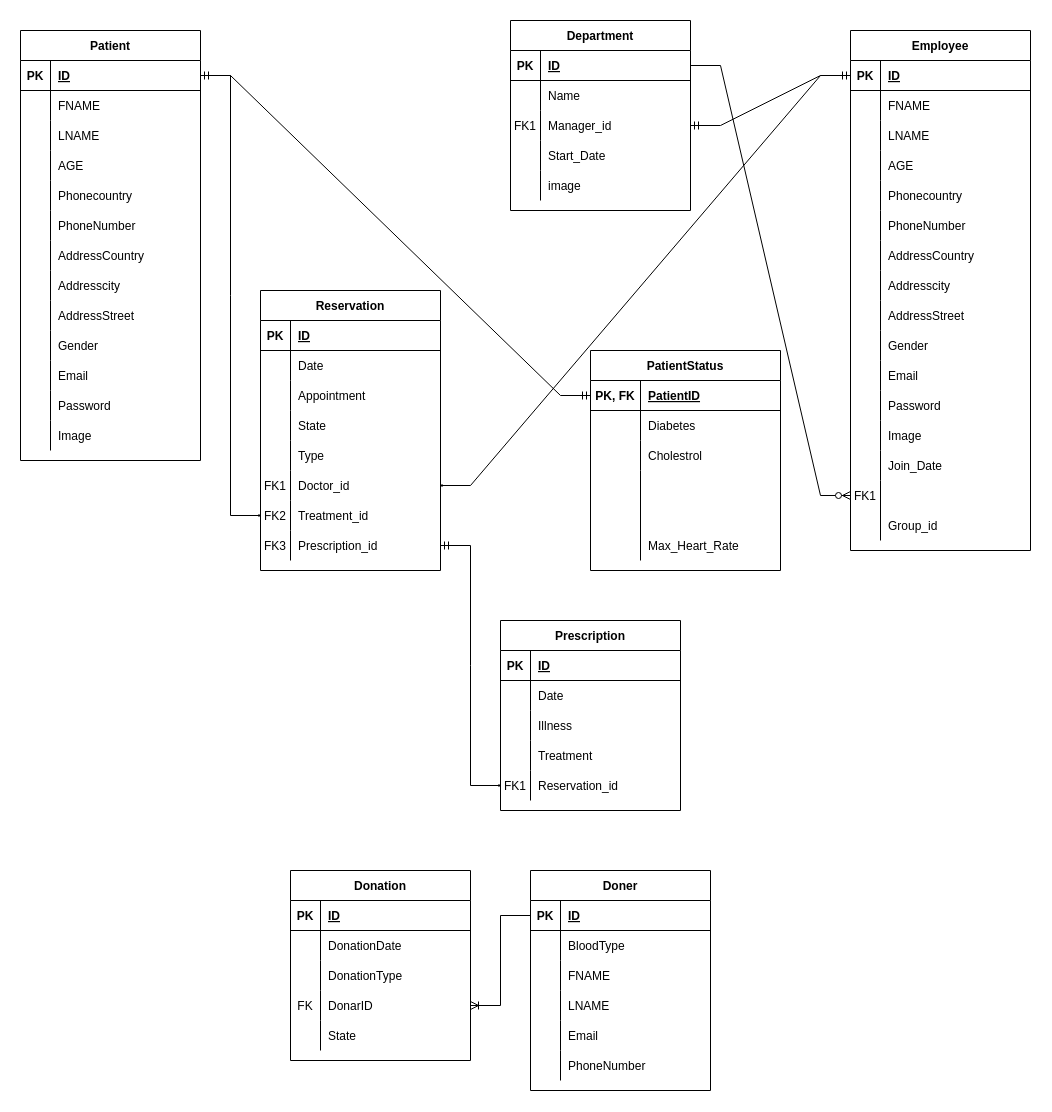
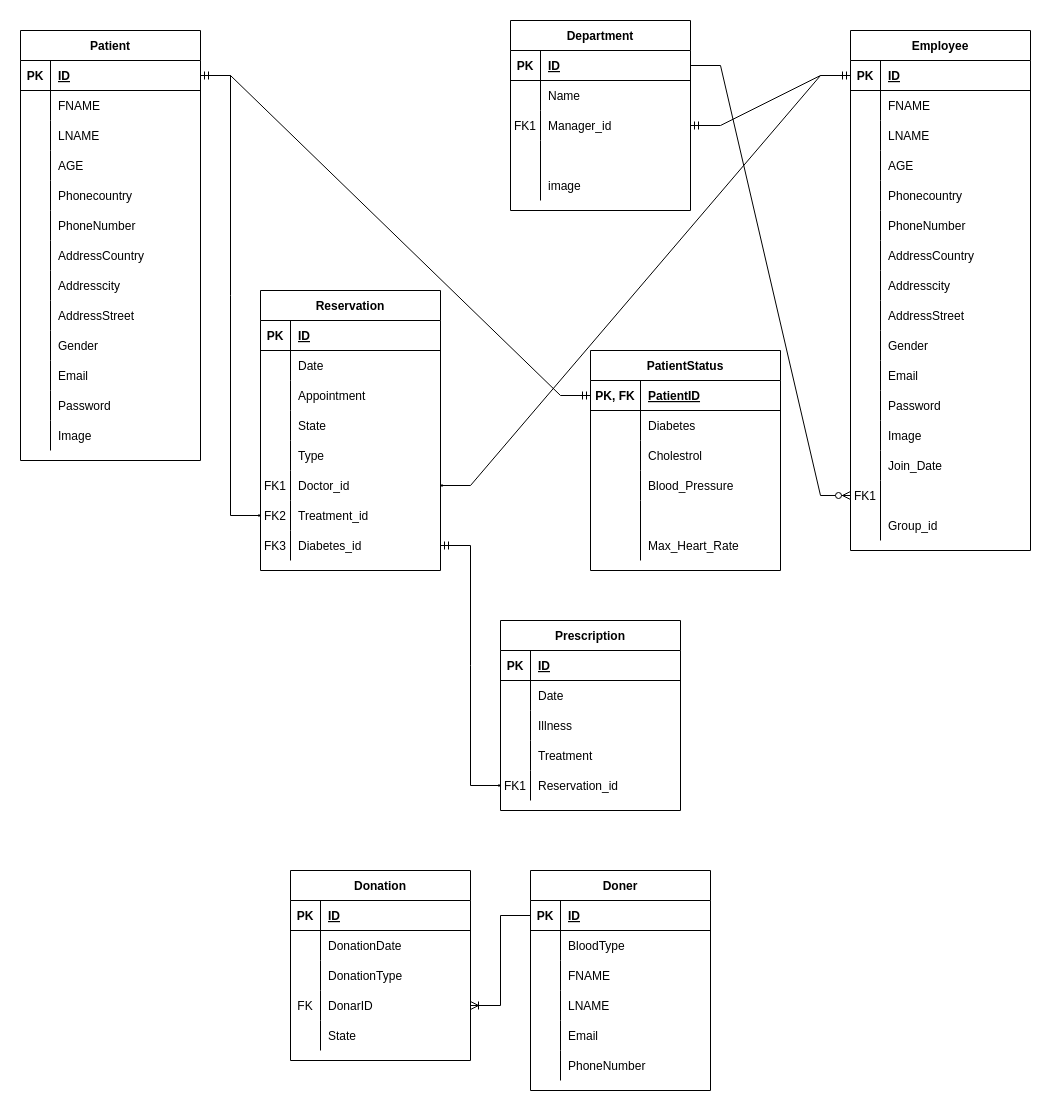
node "Start_Date": removed
node "Blood_Pressure": added
node "Prescription_id": label "Prescription_id" -> "Diabetes_id"
